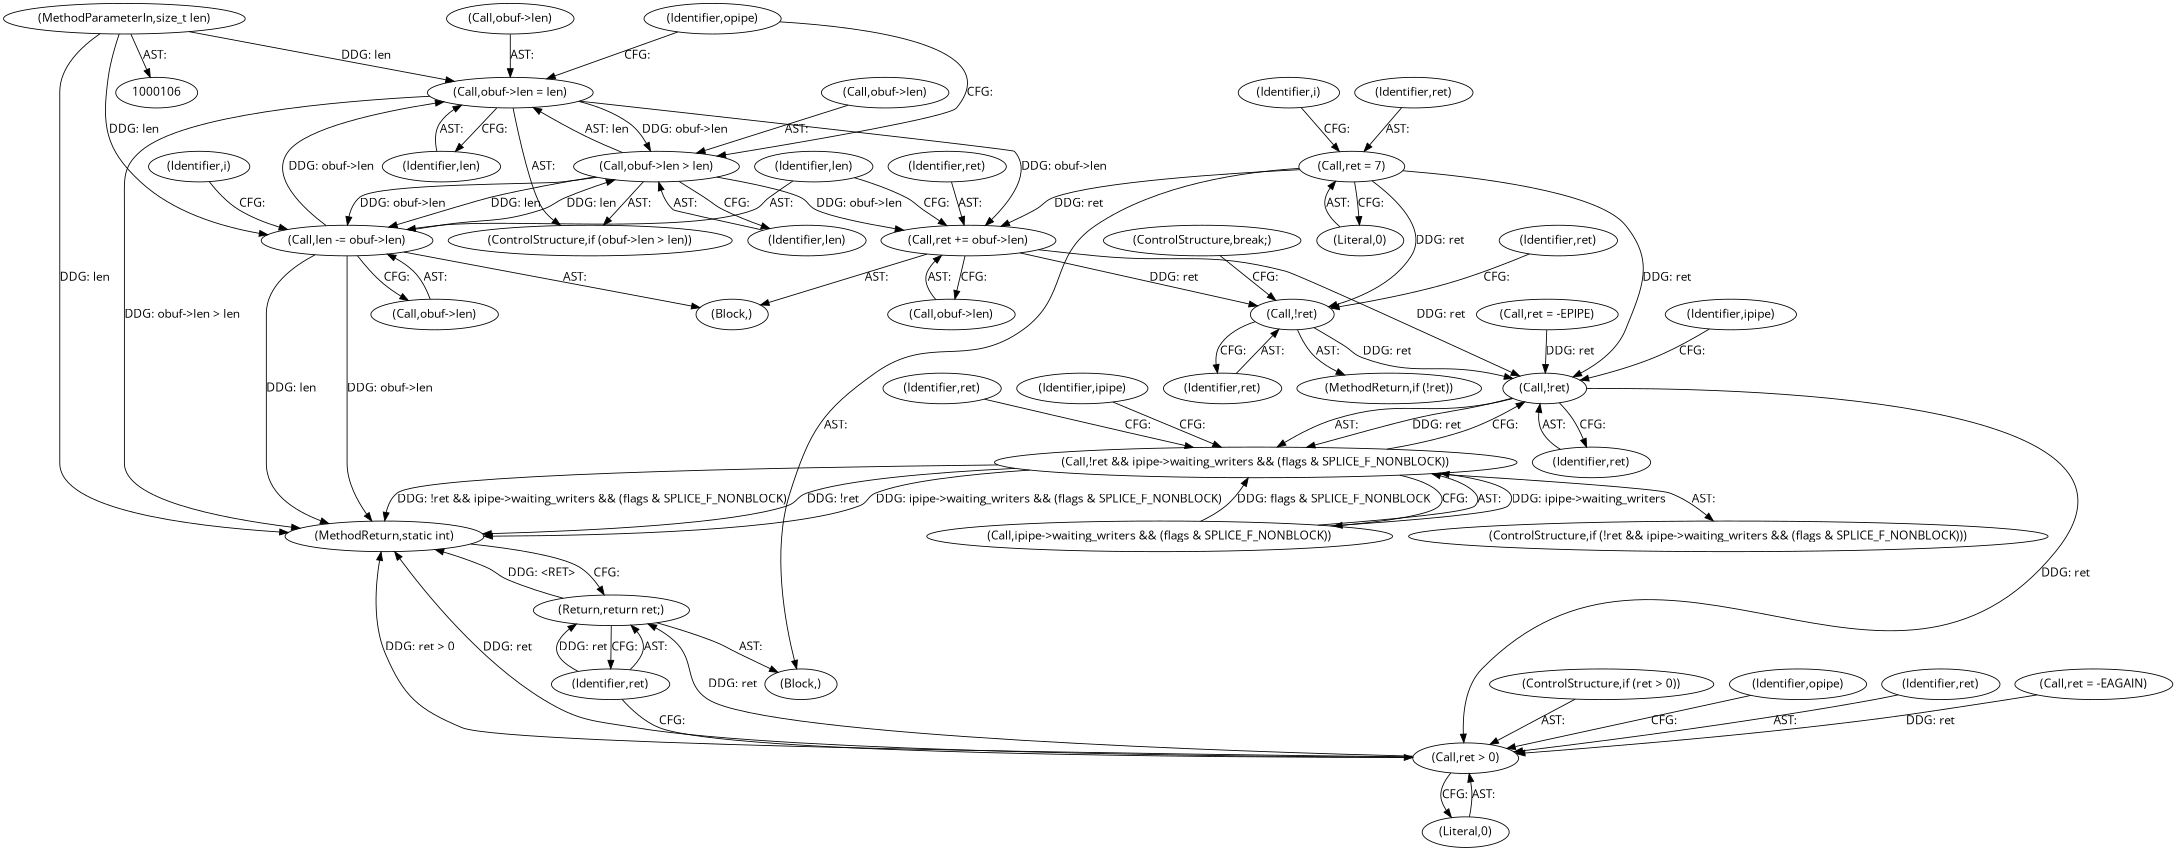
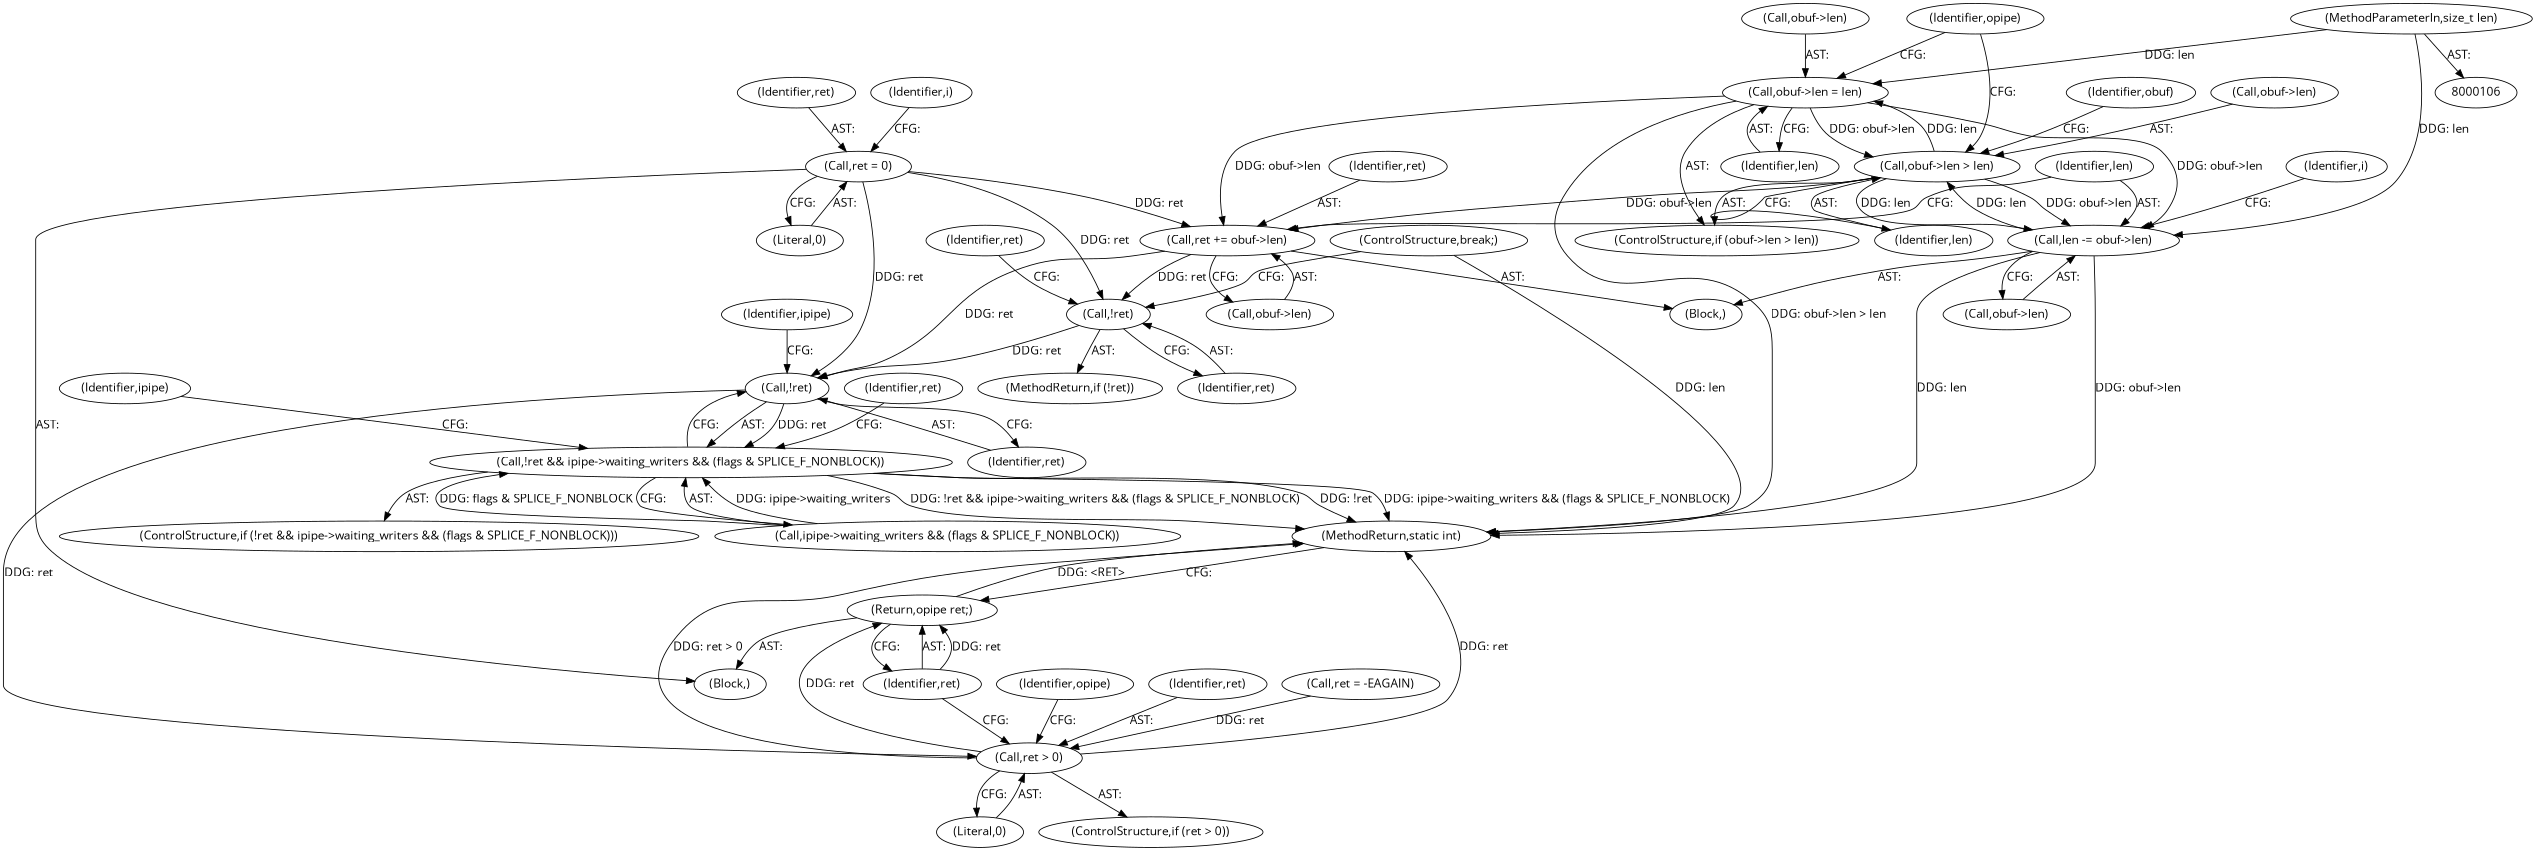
node "1000106": label "1000106" -> "8000106"
node "(Identifier,obuf)": added
edge "(Call,obuf->len > len)" -> "(Call,obuf->len = len)": label "AST: len" -> "DDG: len"
edge "(Call,len -= obuf->len)" -> "(Call,obuf->len = len)": reversed
node "(Call,ret = 7)": label "(Call,ret = 7)" -> "(Call,ret = 0)"
node "(Call,ret = -EPIPE)": removed
edge "(MethodParameterIn,size_t len)" -> "(MethodReturn,static int)": now "(ControlStructure,break;)" -> "(MethodReturn,static int)"
node "(Return,return ret;)": label "(Return,return ret;)" -> "(Return,opipe ret;)"
edge "(ControlStructure,if (ret > 0))" -> "(Call,ret > 0)": reversed
